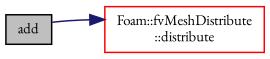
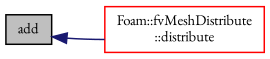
edge "add" -> "Foam::fvMeshDistribute ::distribute": reversed
